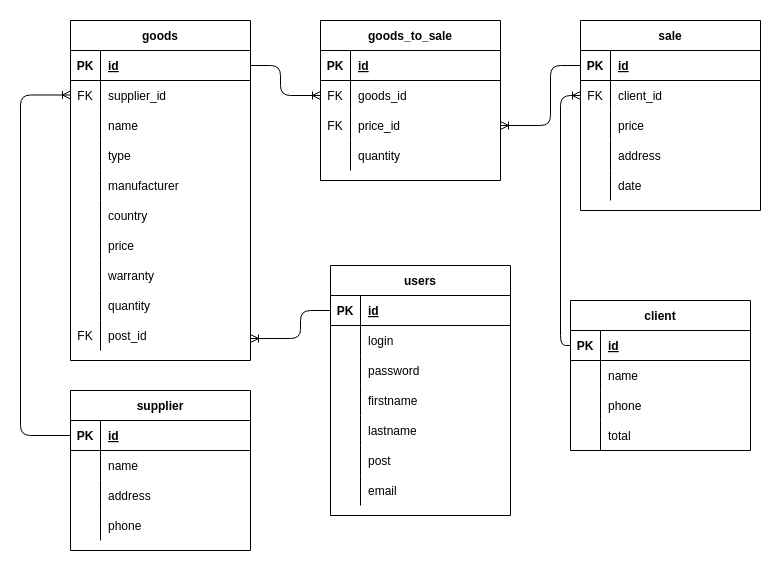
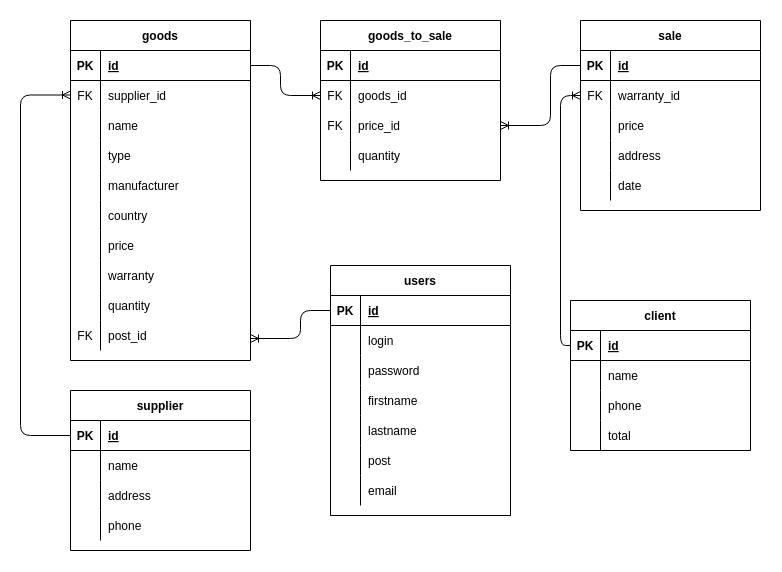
node "client_id": label "client_id" -> "warranty_id"
